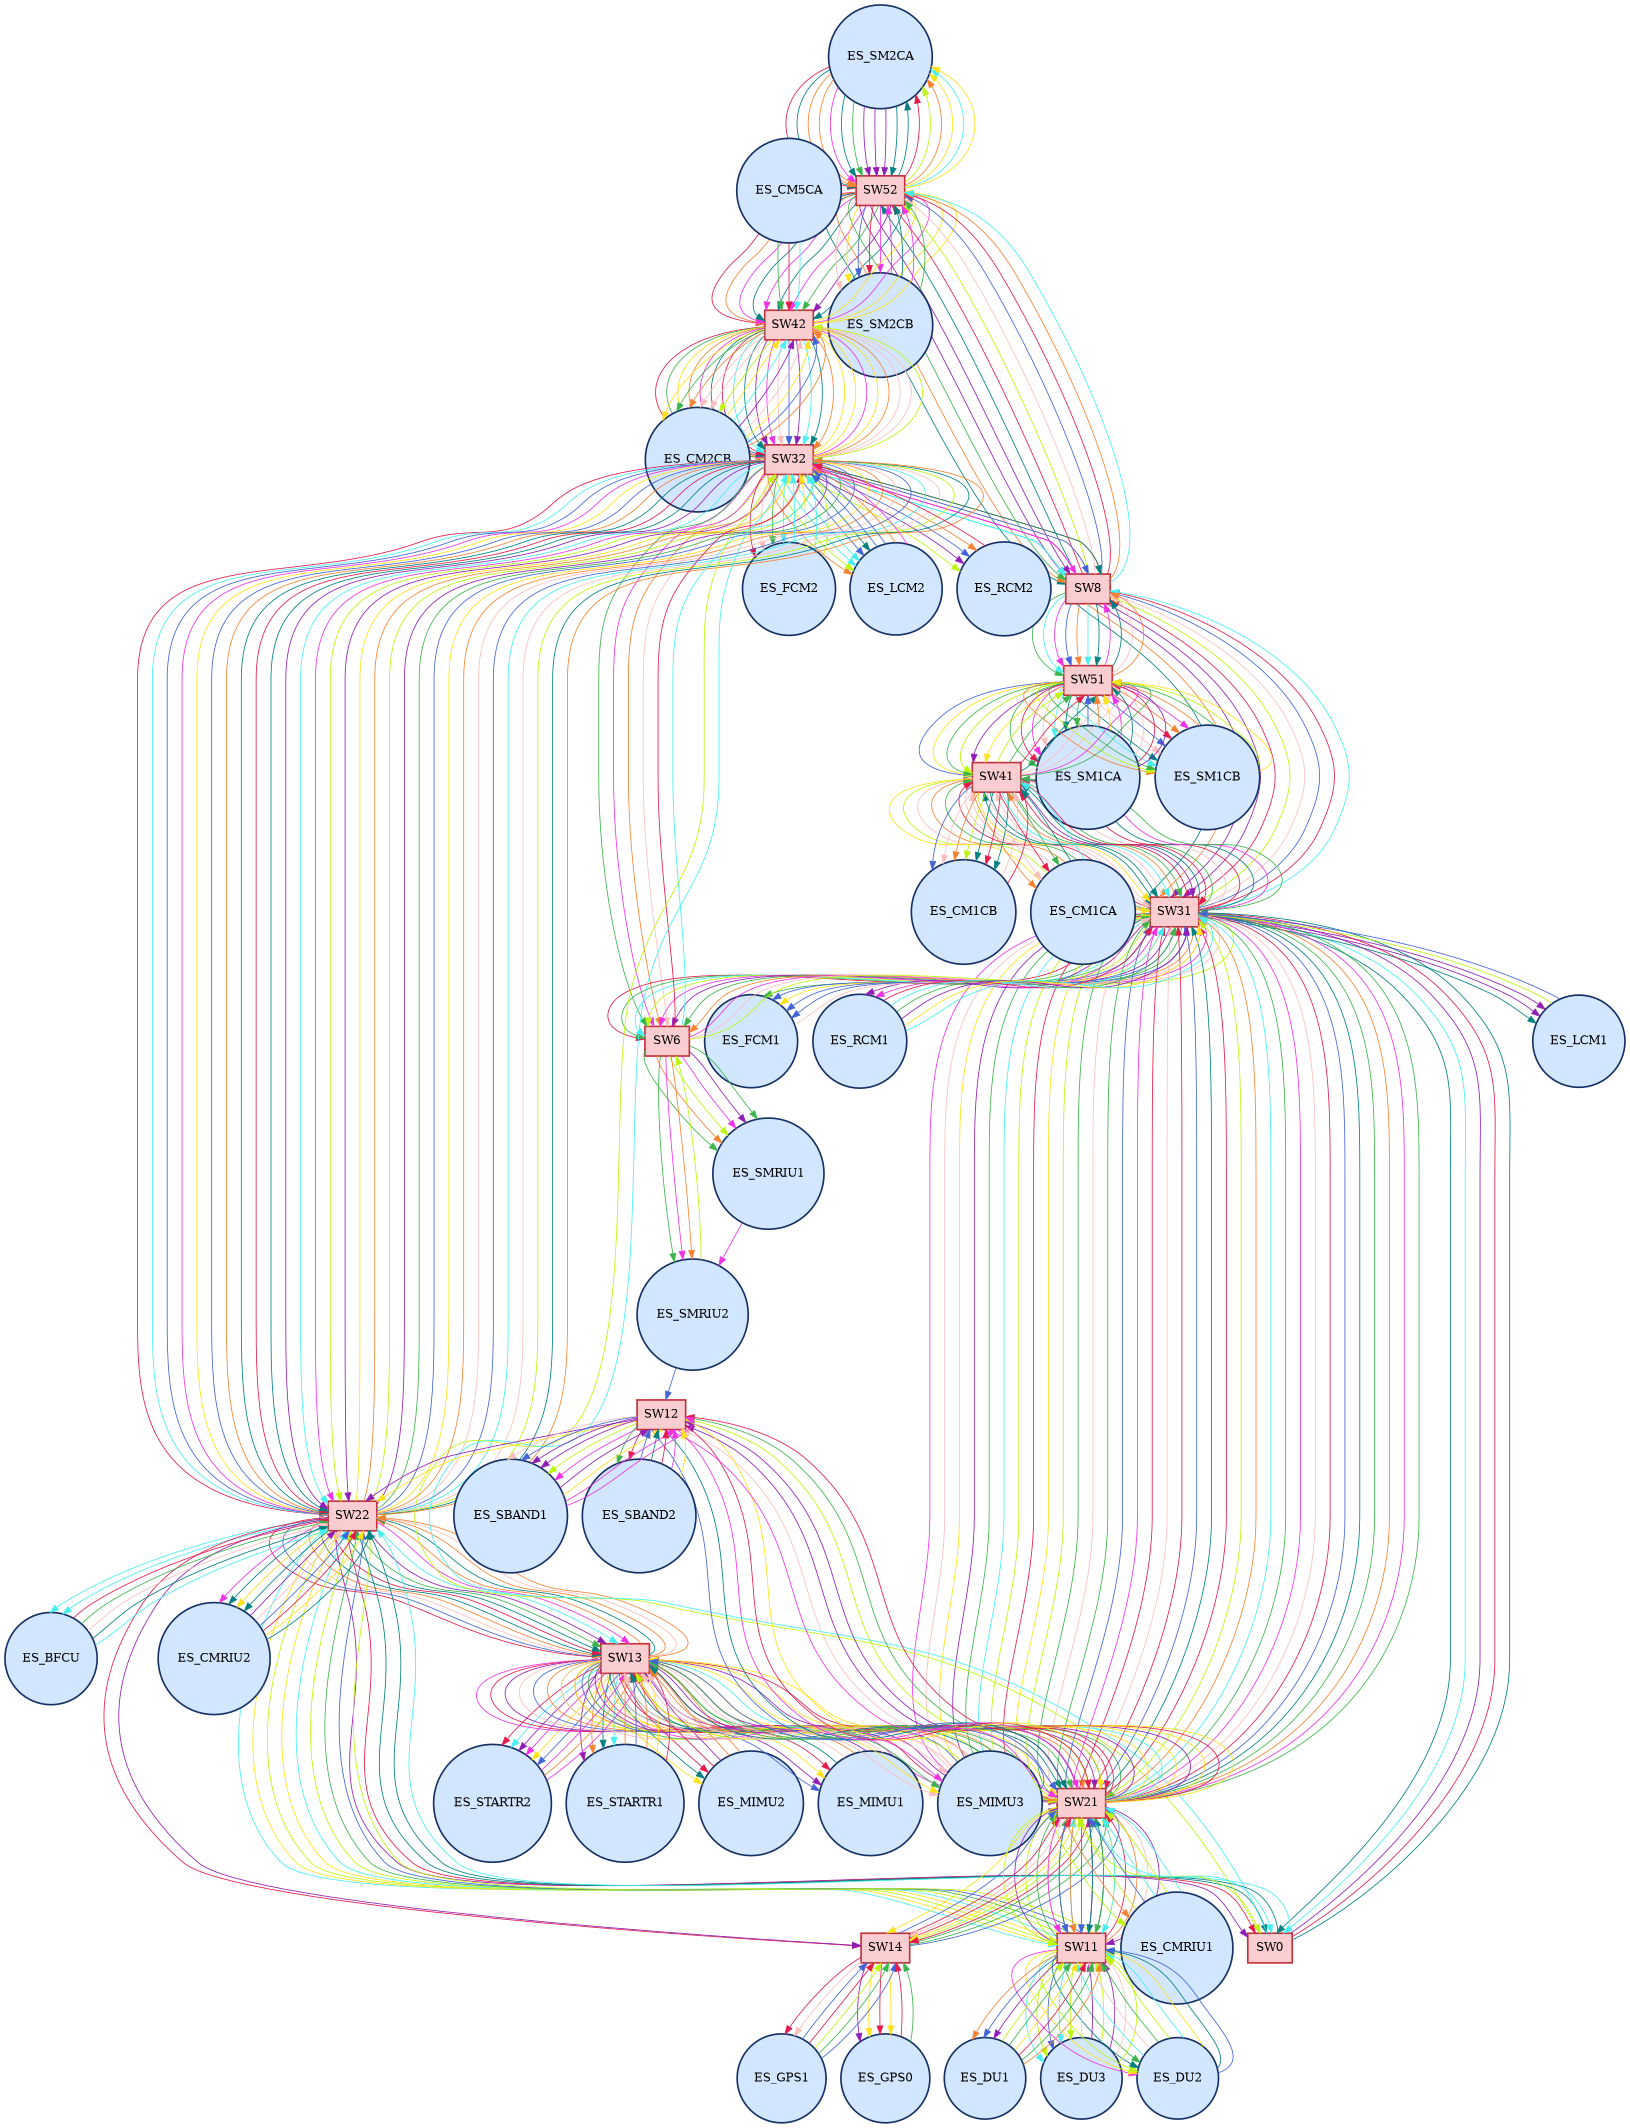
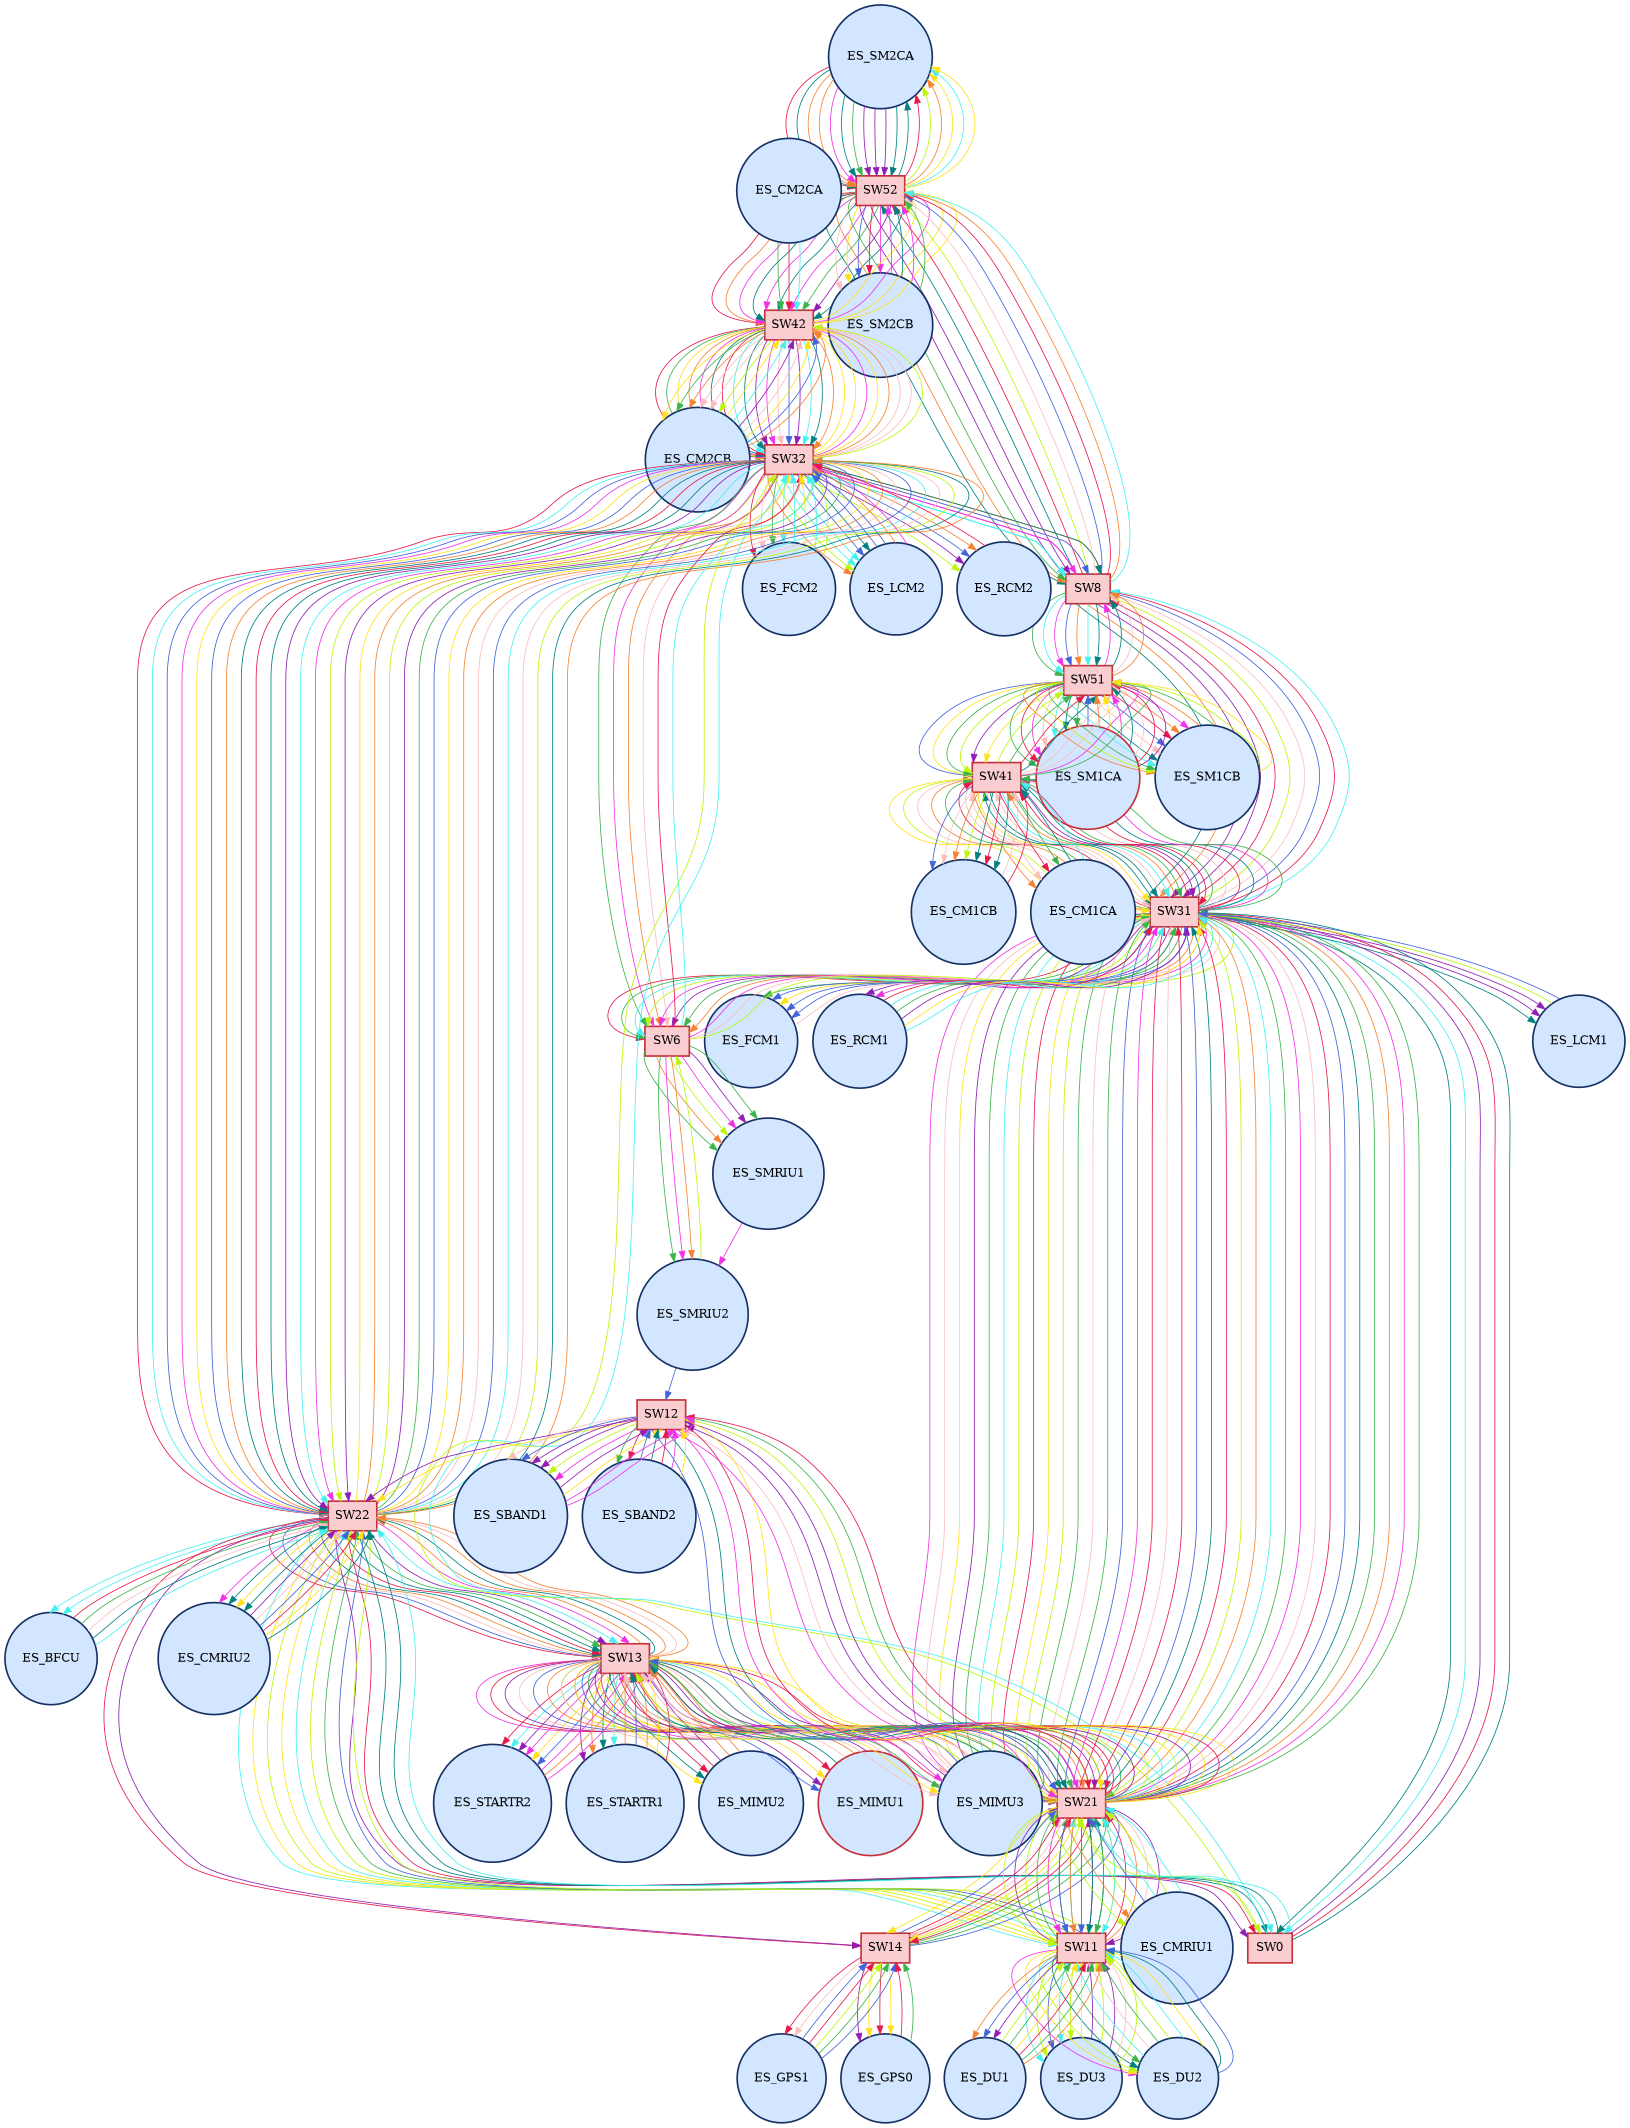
node "ES_CM5CA": label "ES_CM5CA" -> "ES_CM2CA"
node "ES_SM1CA": color #143065 -> #c53039
node "ES_MIMU1": color #143065 -> #c53039
